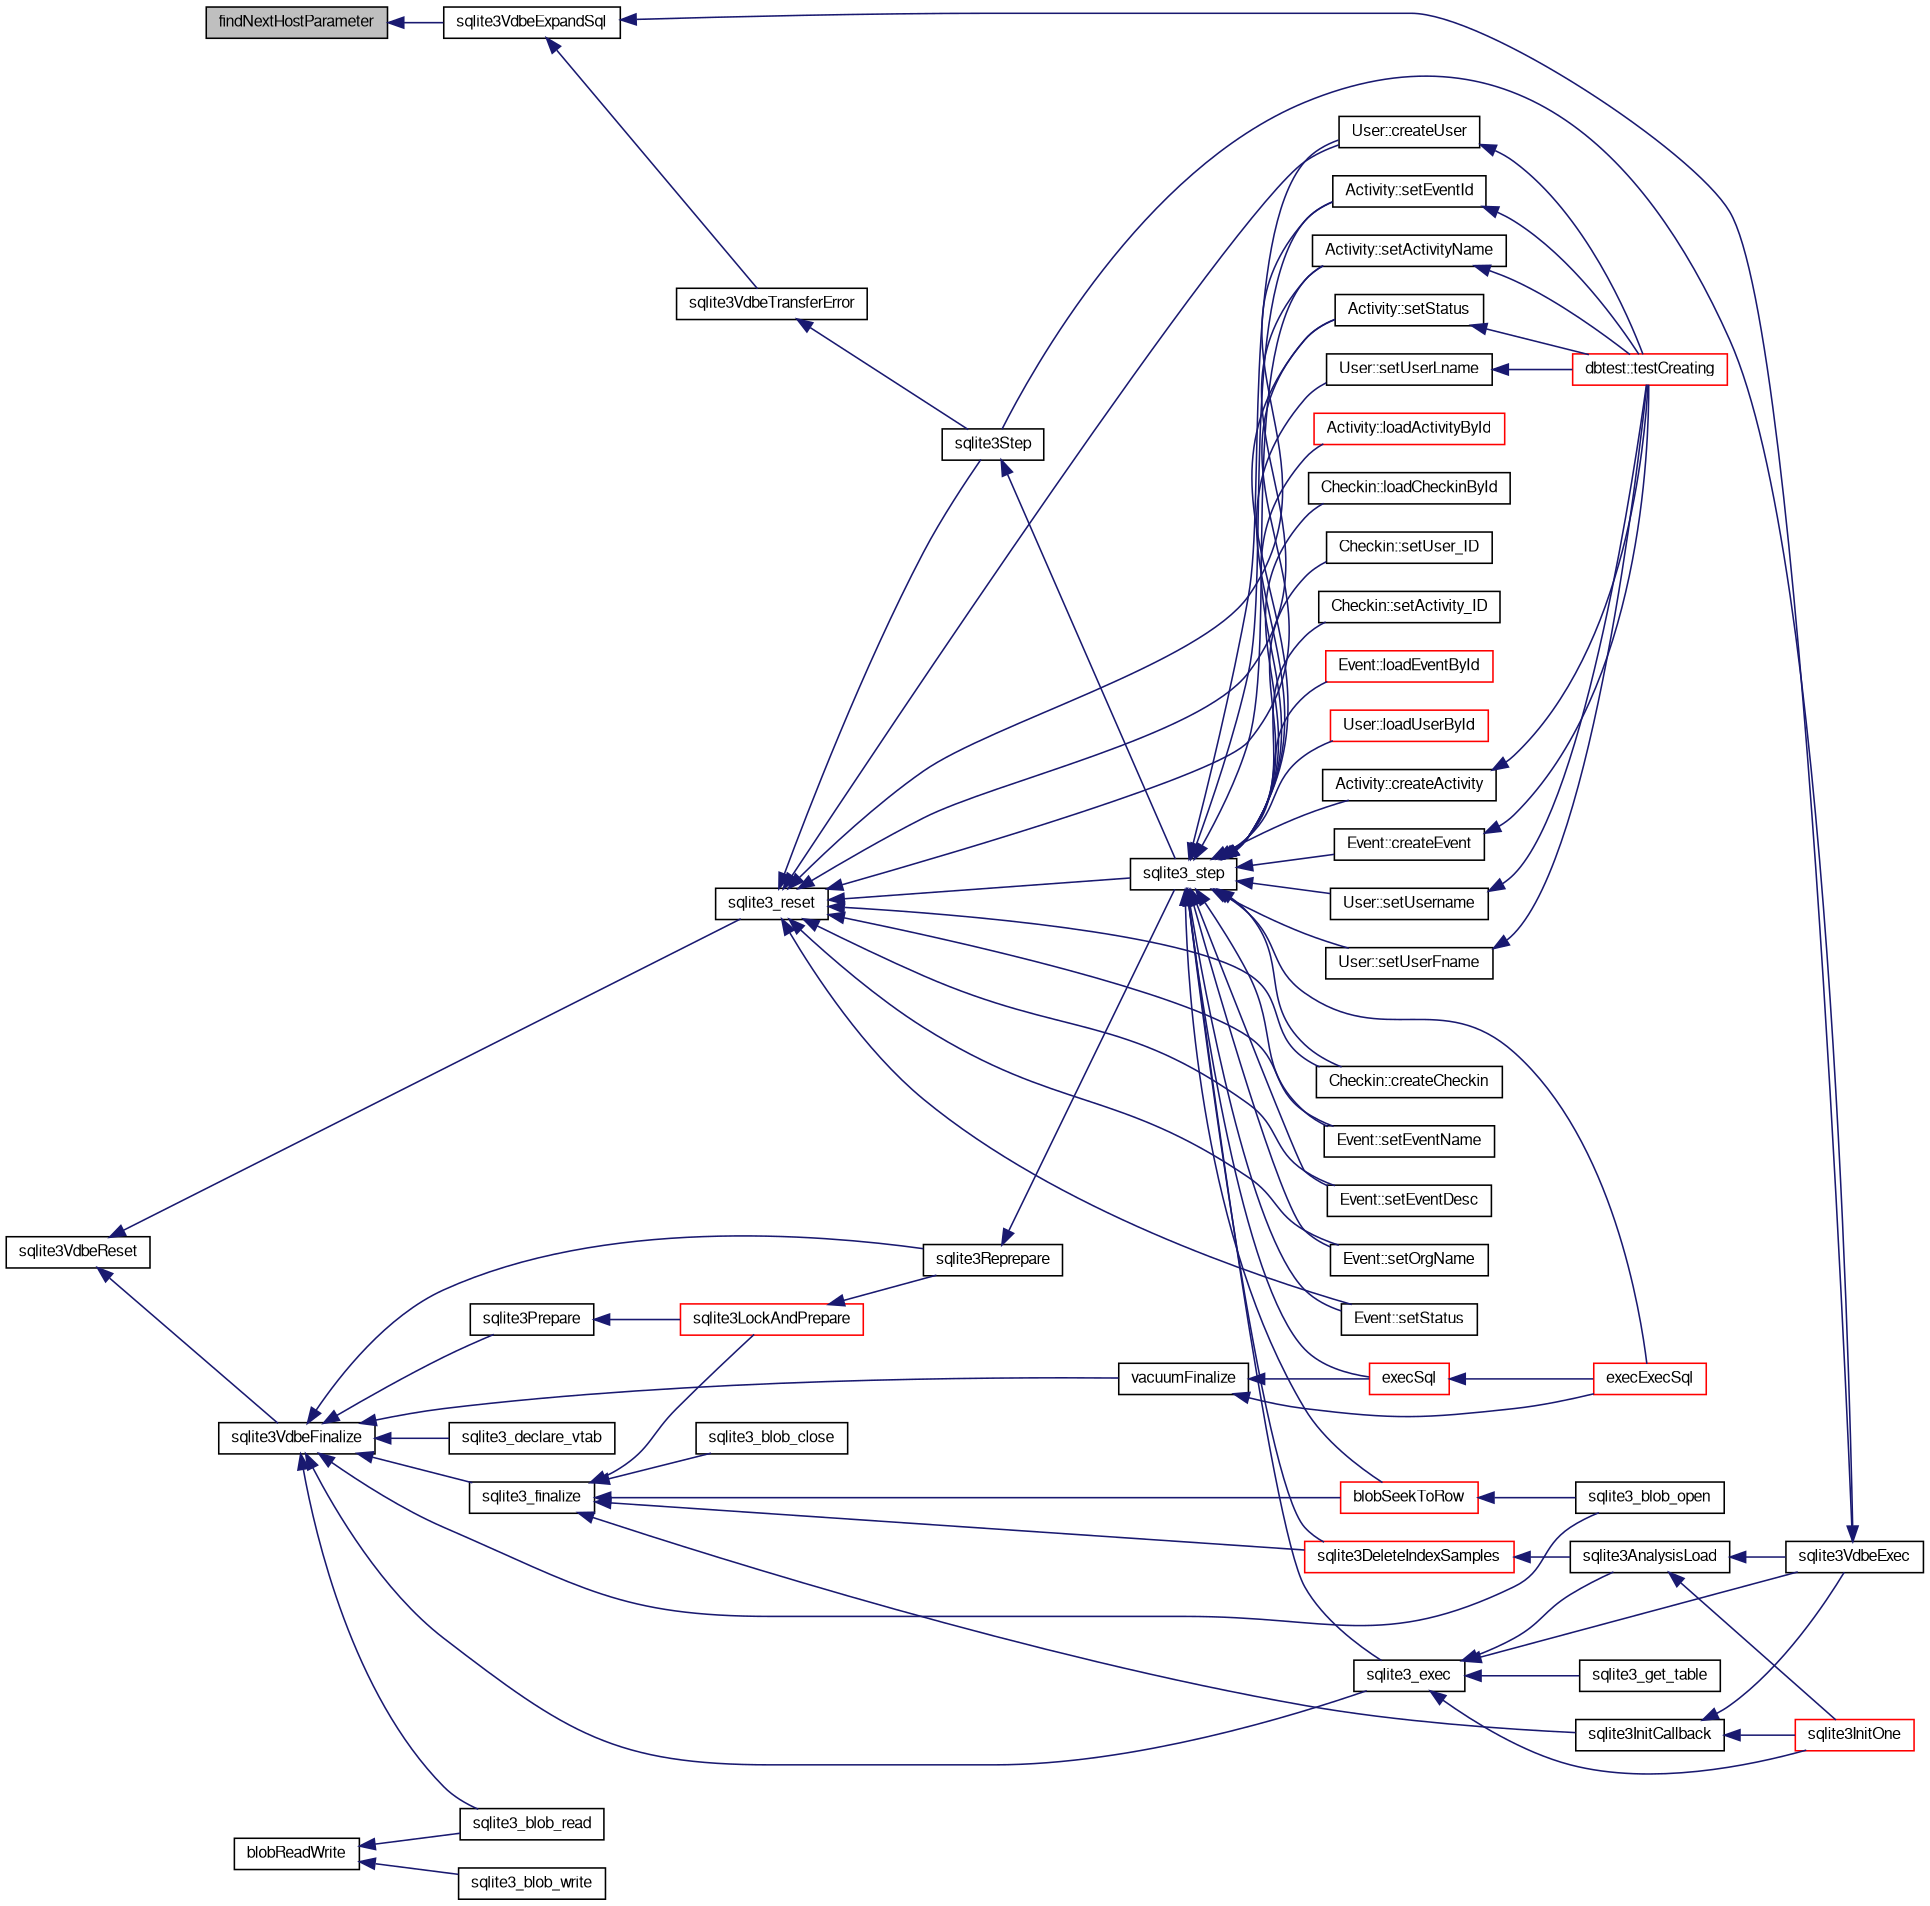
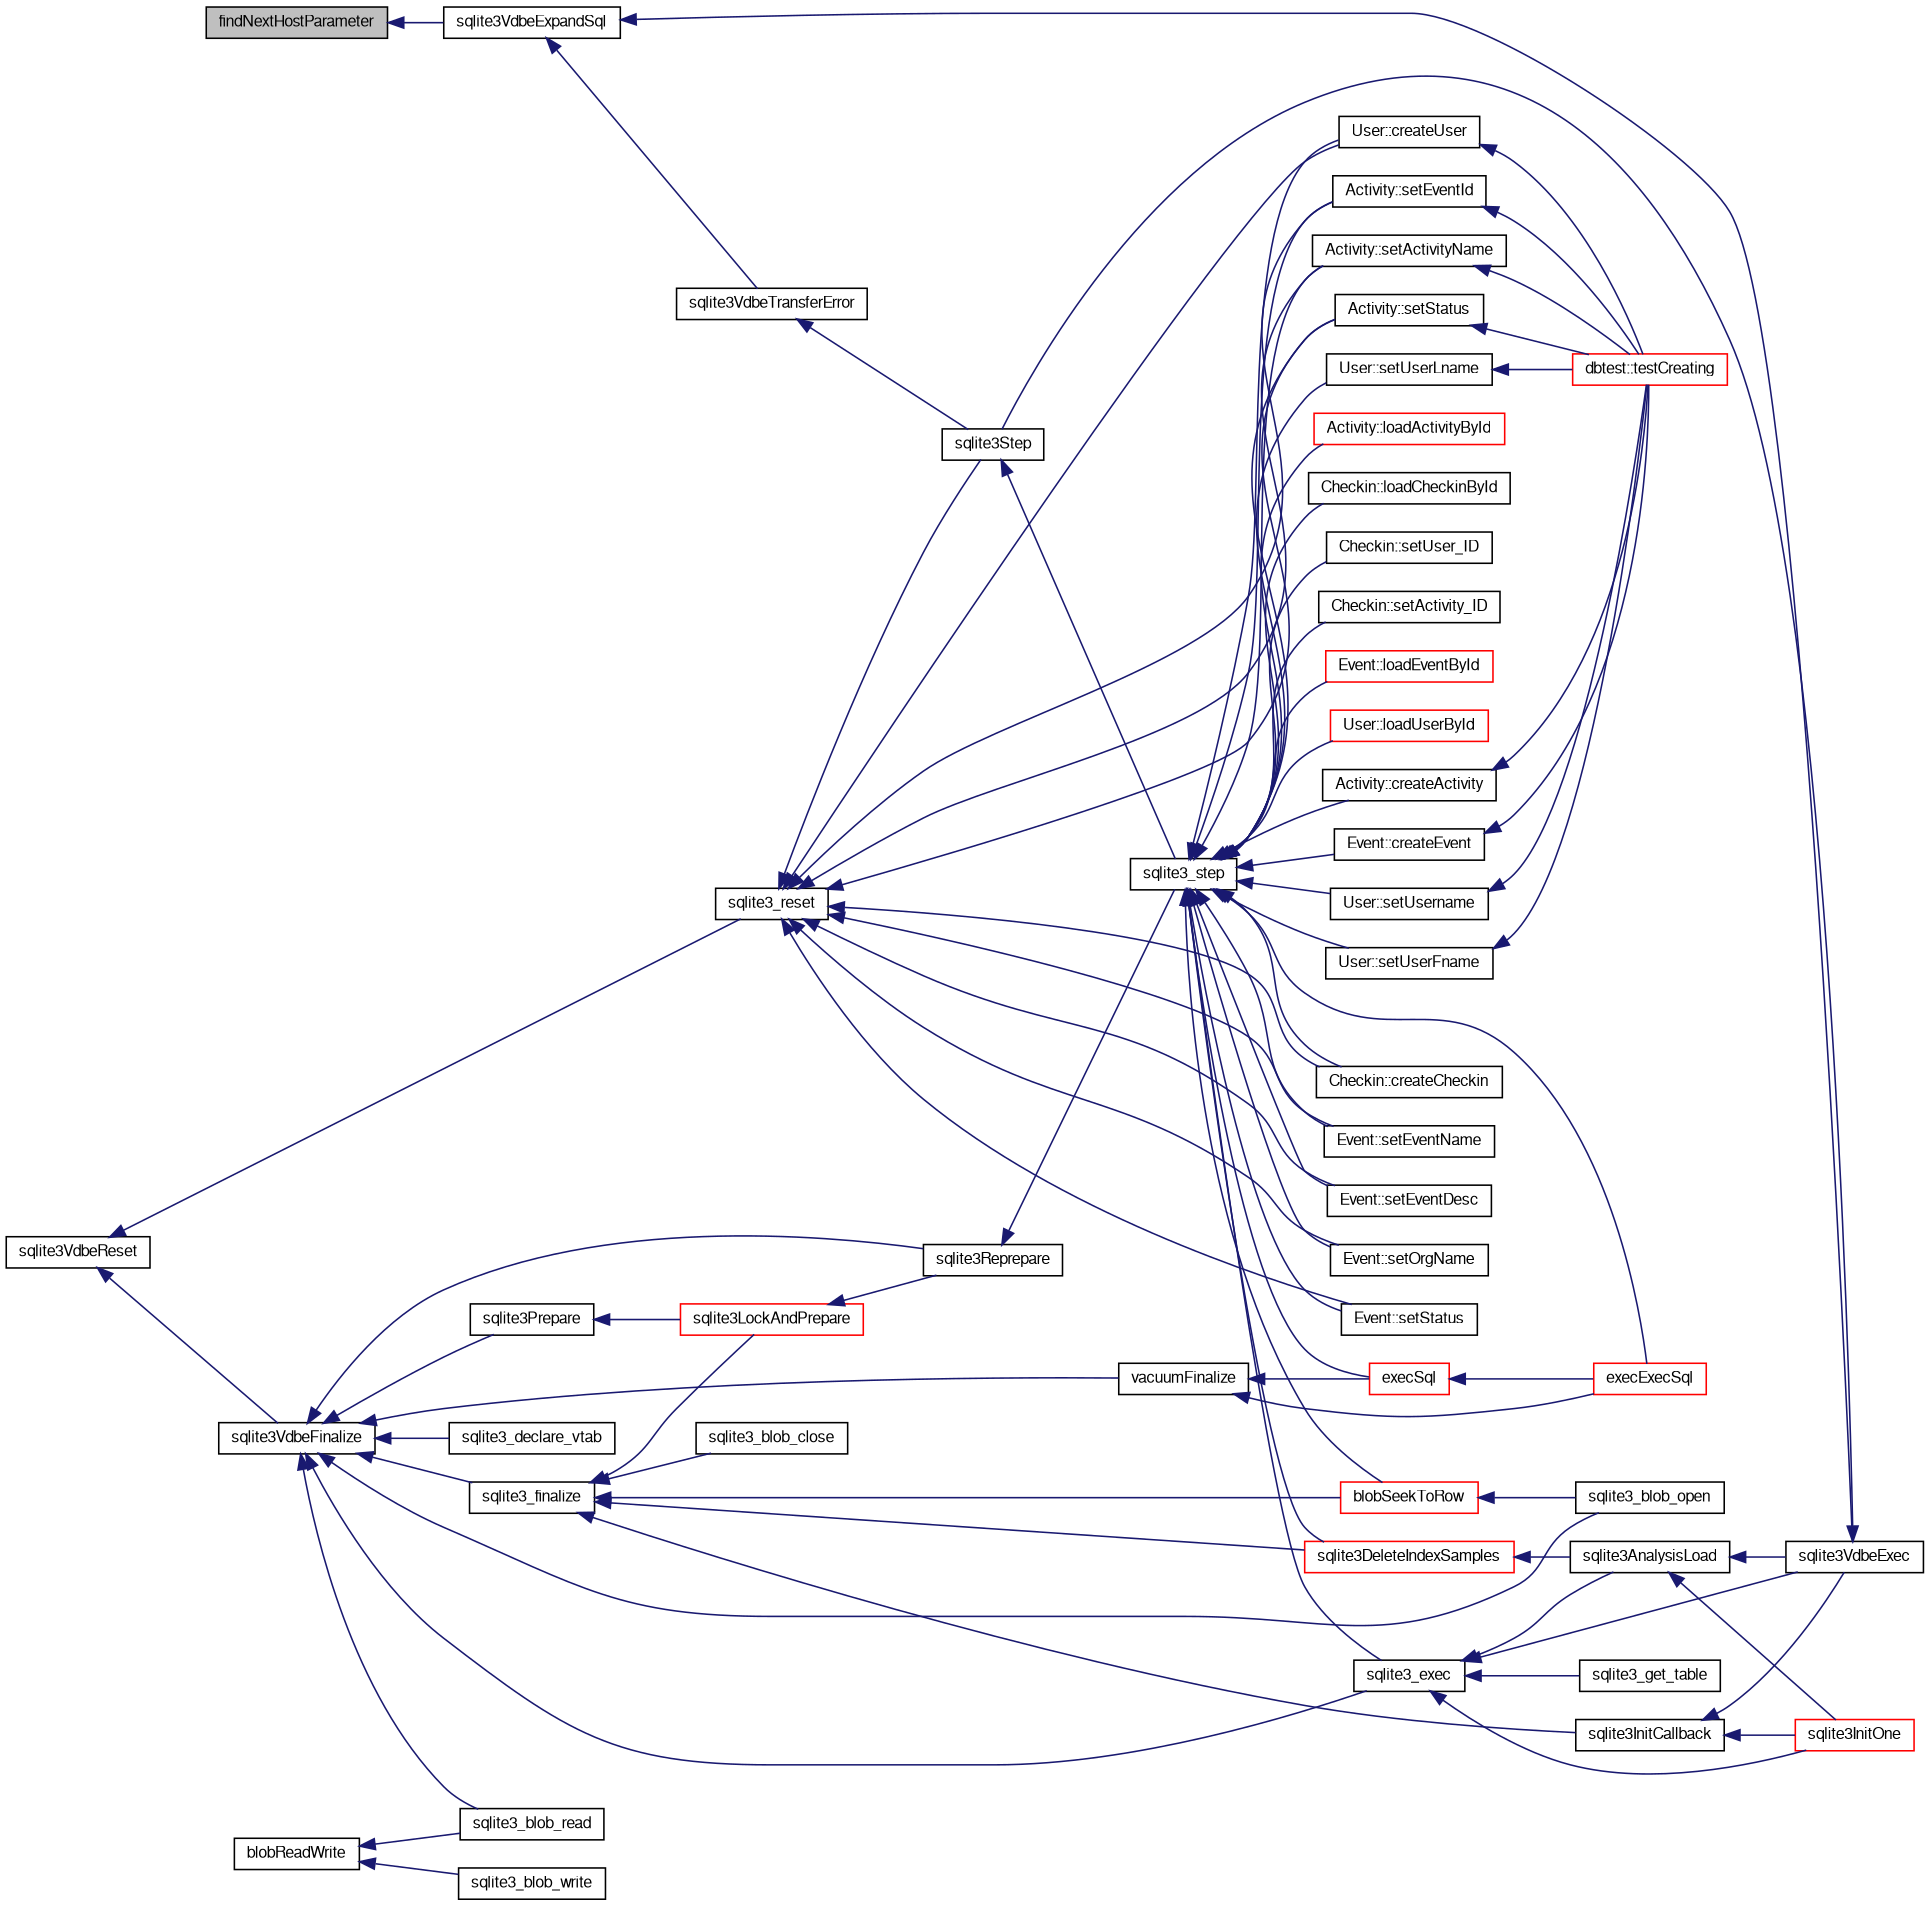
edge "sqlite3_step" -> "sqlite3_reset": removed
